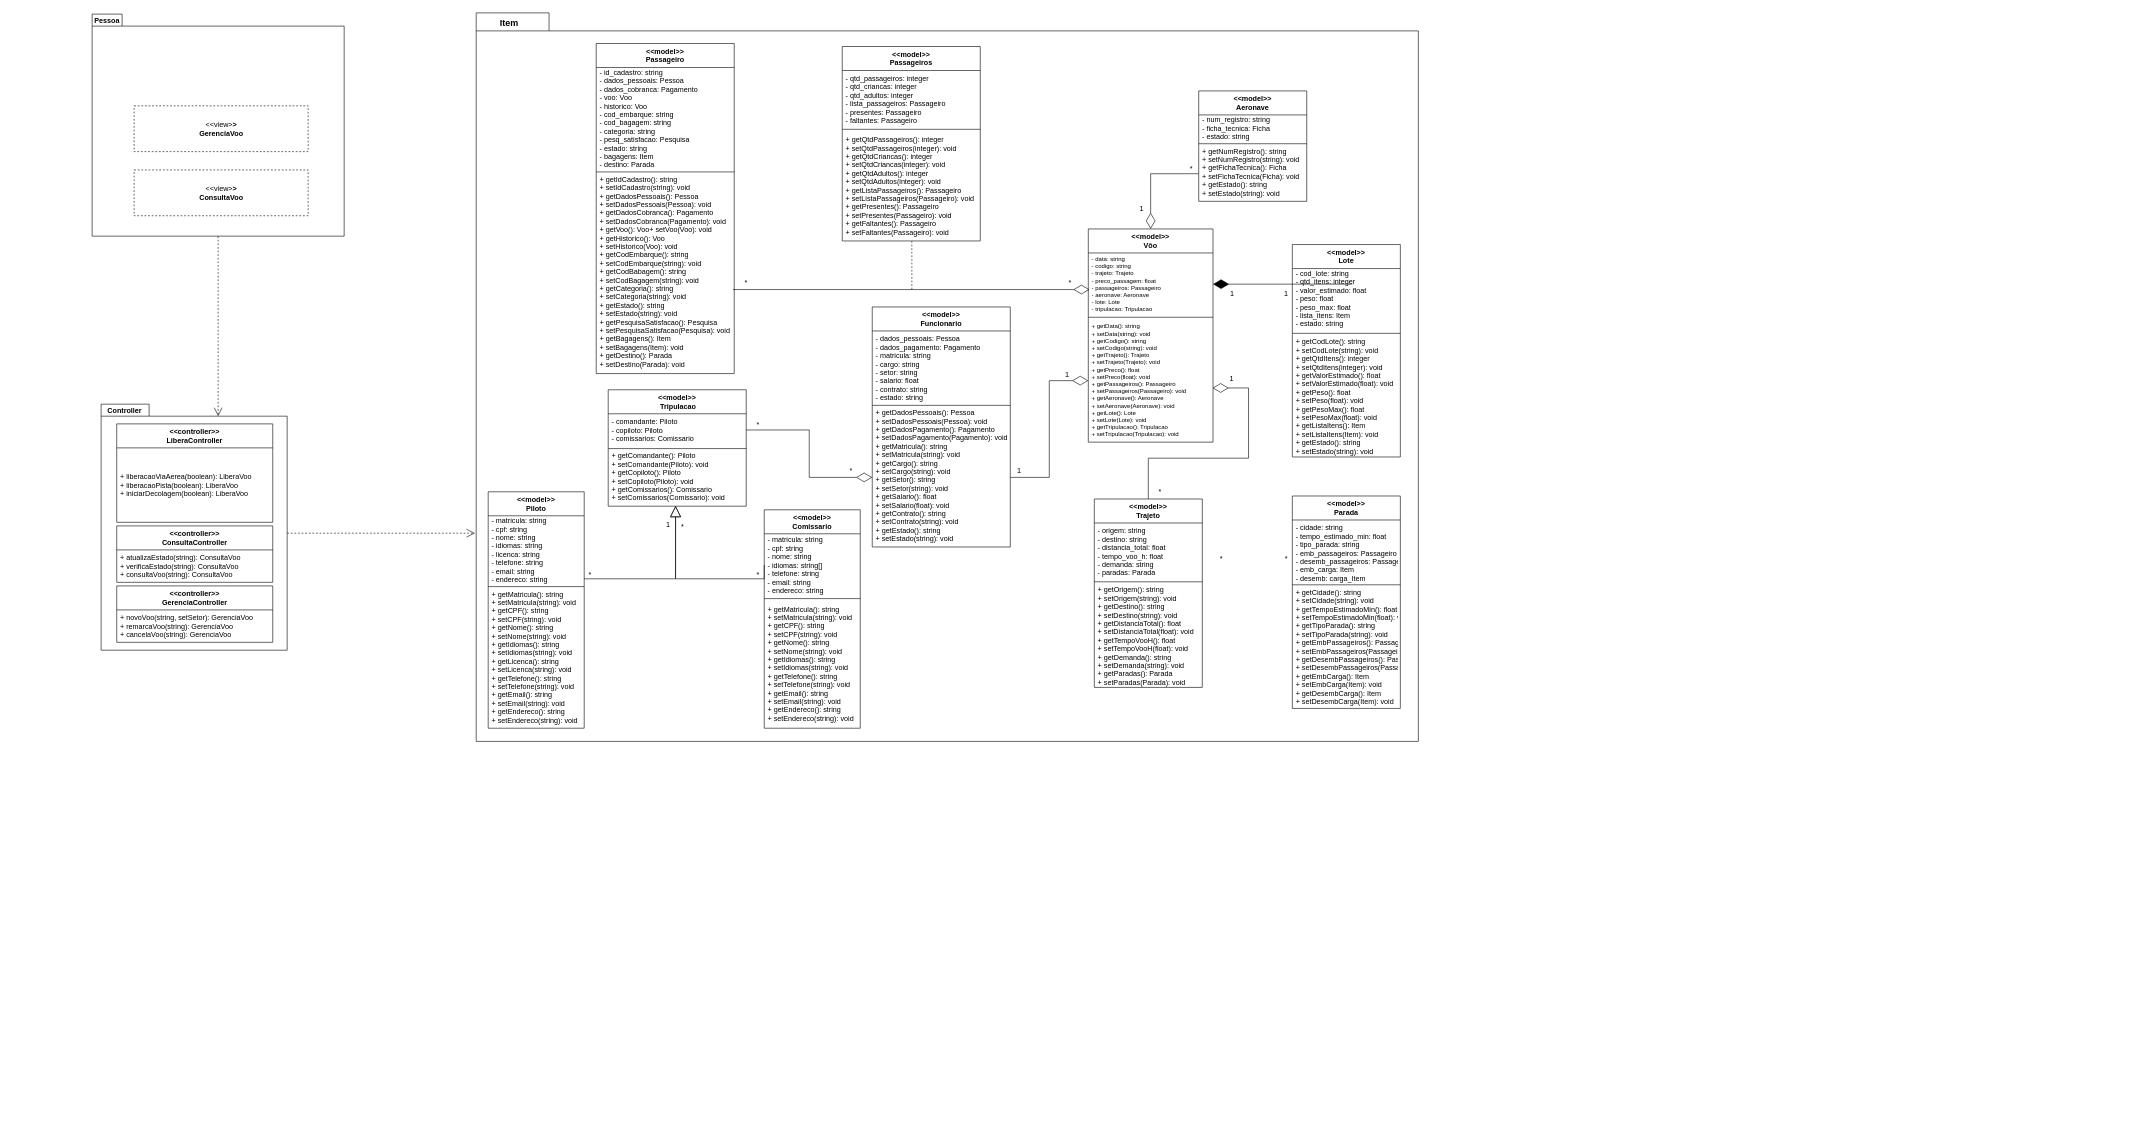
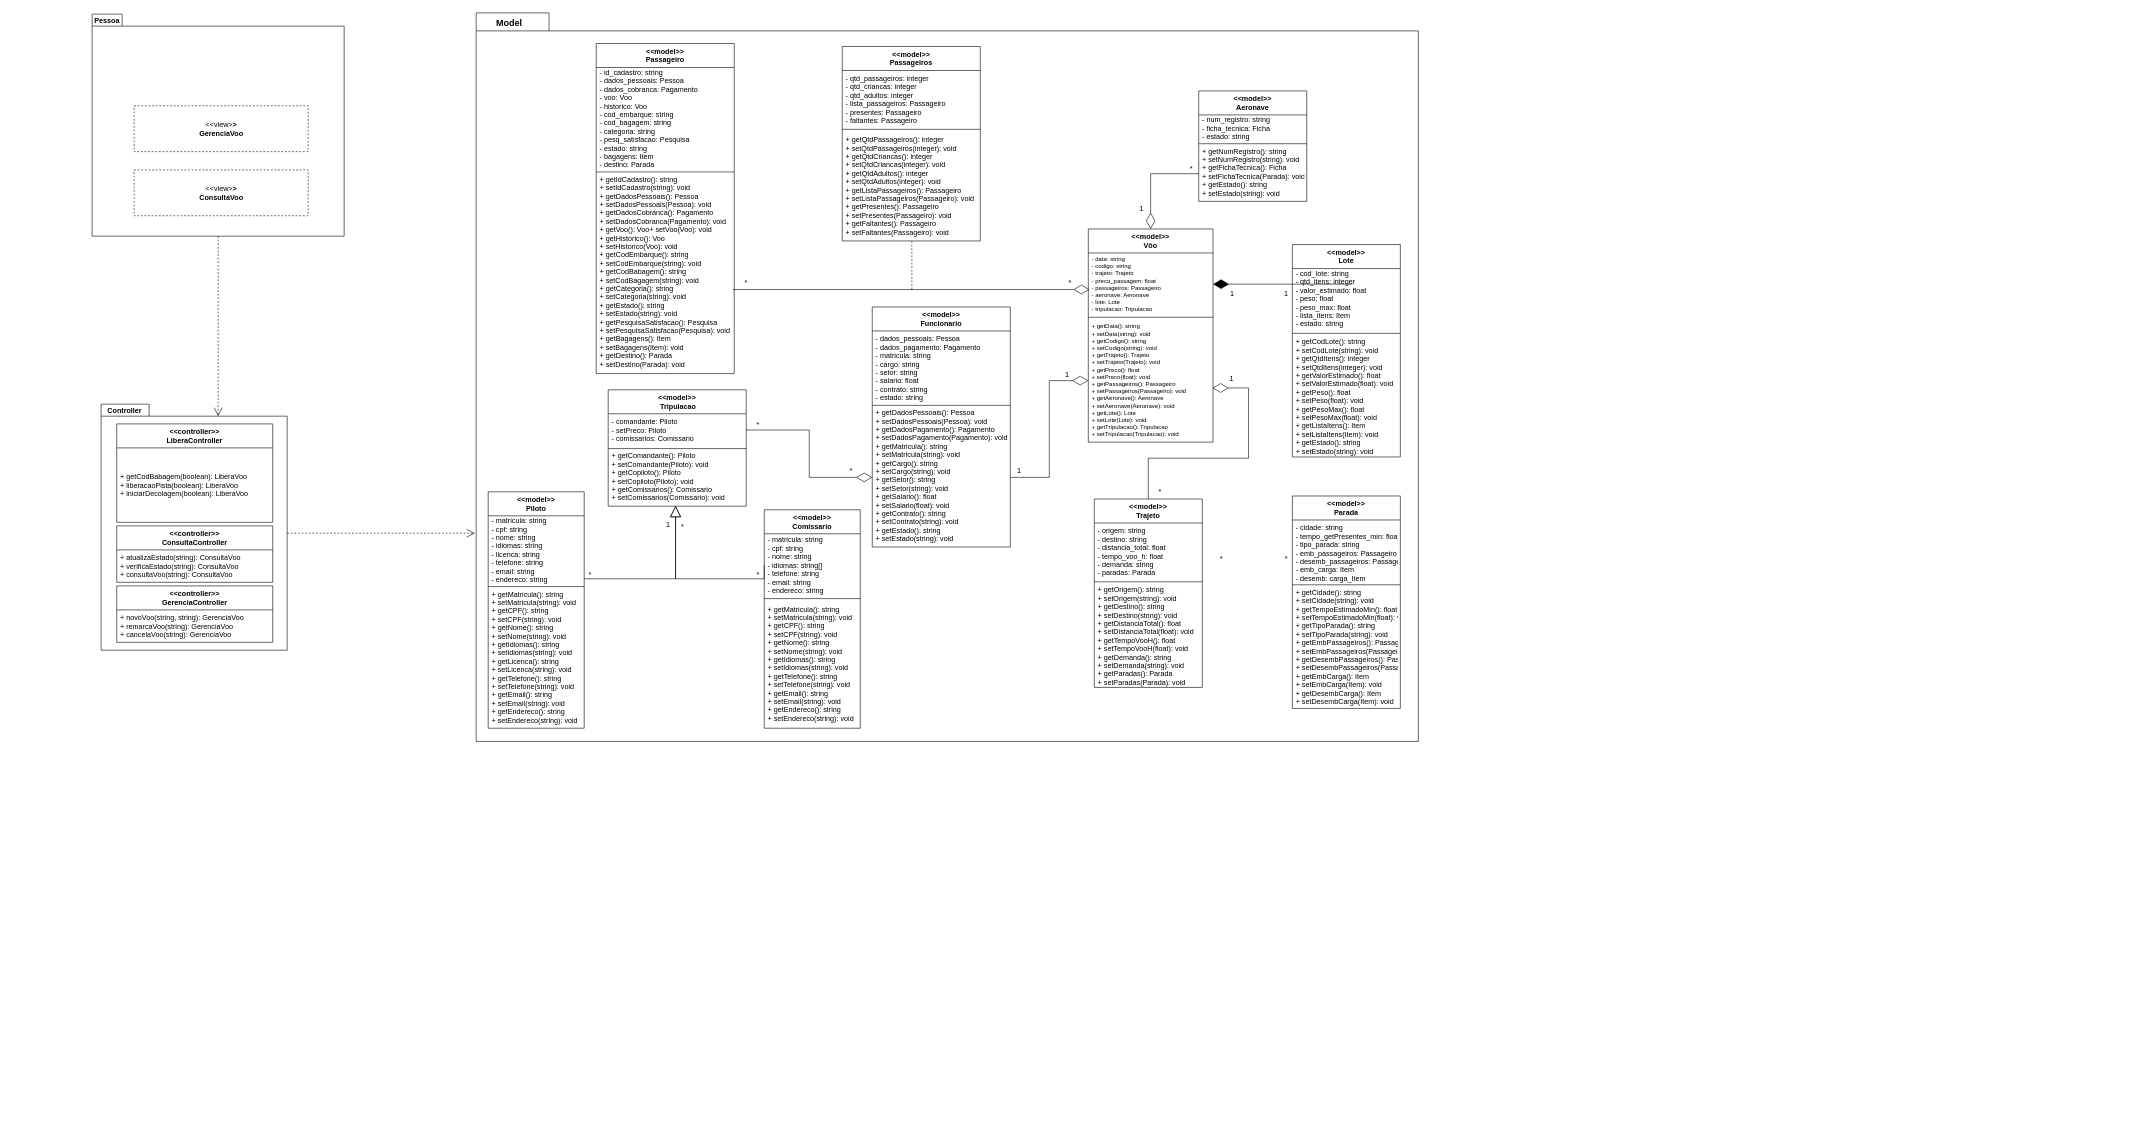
node "Item": label "Item" -> "Model"
node "+ getNumRegistro(): string + setNumRegistro(string): void + getFichaTecnica(): Ficha + setFichaTecnica(Ficha): void + getEstado(): string + setEstado(string): void": label "+ getNumRegistro(): string + setNumRegistro(string): void + getFichaTecnica(): Ficha + setFichaTecnica(Ficha): void + getEstado(): string + setEstado(string): void" -> "+ getNumRegistro(): string + setNumRegistro(string): void + getFichaTecnica(): Ficha + setFichaTecnica(Parada): void + getEstado(): string + setEstado(string): void"
node "- comandante: Piloto - copiloto: Piloto - comissarios: Comissario": label "- comandante: Piloto - copiloto: Piloto - comissarios: Comissario" -> "- comandante: Piloto - setPreco: Piloto - comissarios: Comissario"
node "+ liberacaoViaAerea(boolean): LiberaVoo + liberacaoPista(boolean): LiberaVoo + iniciarDecolagem(boolean): LiberaVoo": label "+ liberacaoViaAerea(boolean): LiberaVoo + liberacaoPista(boolean): LiberaVoo + iniciarDecolagem(boolean): LiberaVoo" -> "+ getCodBabagem(boolean): LiberaVoo + liberacaoPista(boolean): LiberaVoo + iniciarDecolagem(boolean): LiberaVoo"
node "- cidade: string - tempo_estimado_min: float - tipo_parada: string - emb_passageiros: Passageiro - desemb_passageiros: Passageiro - emb_carga: Item - desemb: carga_Item": label "- cidade: string - tempo_estimado_min: float - tipo_parada: string - emb_passageiros: Passageiro - desemb_passageiros: Passageiro - emb_carga: Item - desemb: carga_Item" -> "- cidade: string - tempo_getPresentes_min: float - tipo_parada: string - emb_passageiros: Passageiro - desemb_passageiros: Passageiro - emb_carga: Item - desemb: carga_Item"
node "+ novoVoo(string, setSetor): GerenciaVoo + remarcaVoo(string): GerenciaVoo + cancelaVoo(string): GerenciaVoo": label "+ novoVoo(string, setSetor): GerenciaVoo + remarcaVoo(string): GerenciaVoo + cancelaVoo(string): GerenciaVoo" -> "+ novoVoo(string, string): GerenciaVoo + remarcaVoo(string): GerenciaVoo + cancelaVoo(string): GerenciaVoo"
